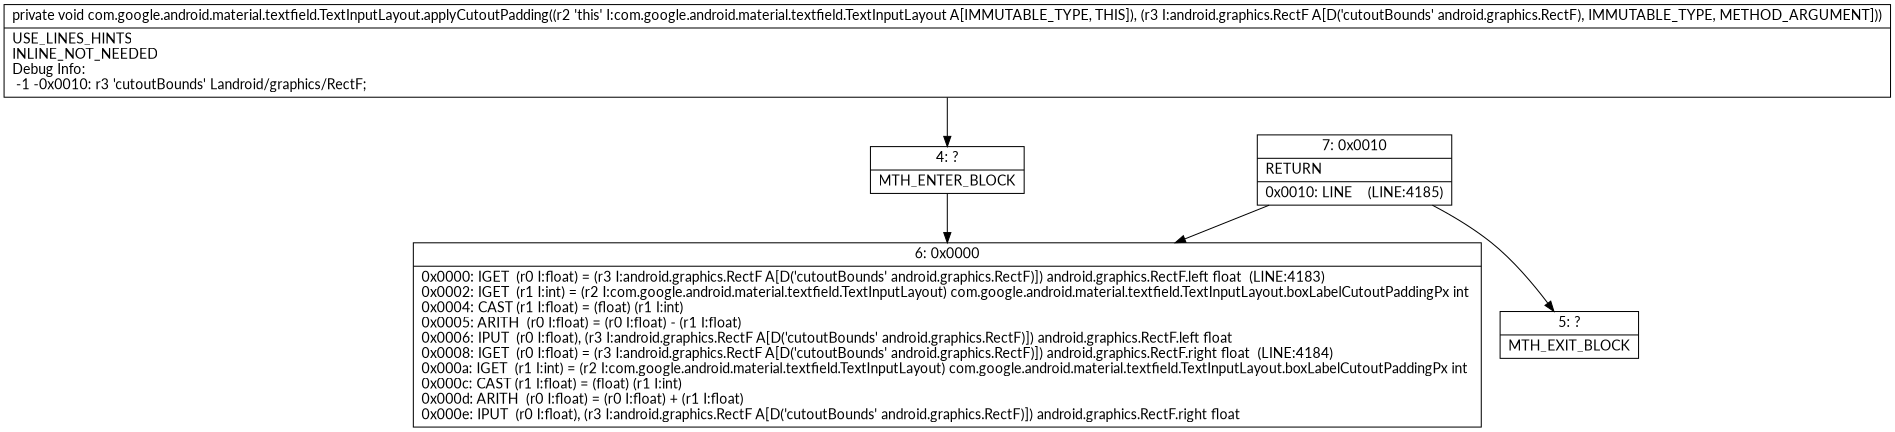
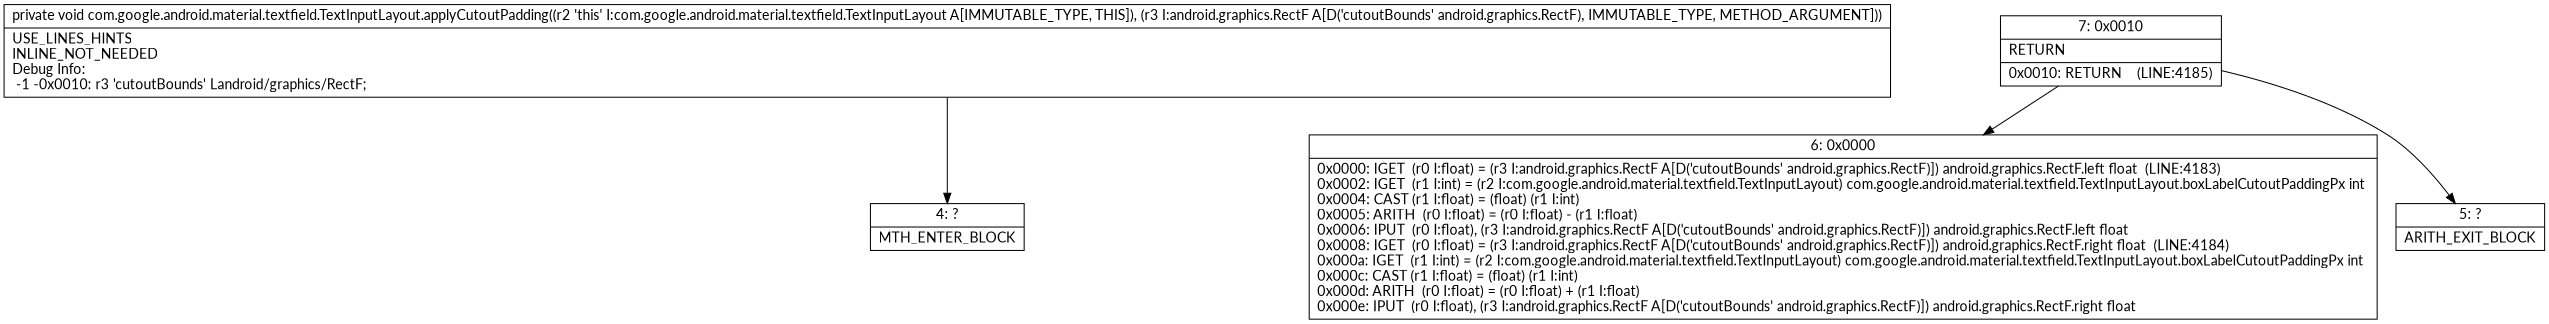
node "7: 0x0010": text "0x0010: LINE    (LINE:4185)" -> "0x0010: RETURN    (LINE:4185)"
edge "4: ?" -> "6: 0x0000": removed
node "5: ?": text "MTH_EXIT_BLOCK" -> "ARITH_EXIT_BLOCK"
